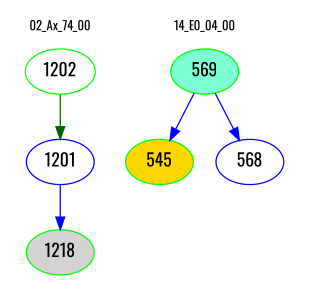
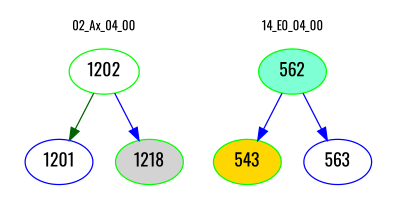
cluster "02_Ax_74_00": label "02_Ax_74_00" -> "02_Ax_04_00"
node "569": label "569" -> "562"
node "545": label "545" -> "543"
node "568": label "568" -> "563"
edge "1201" -> "1218": now "1202" -> "1218"
